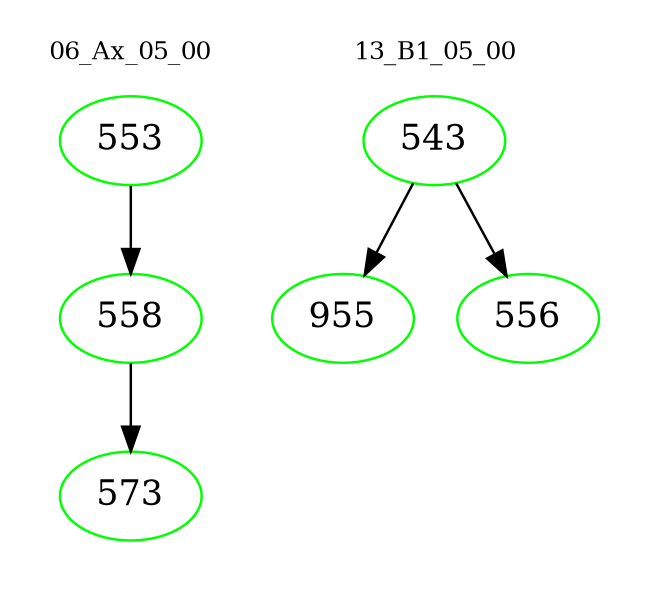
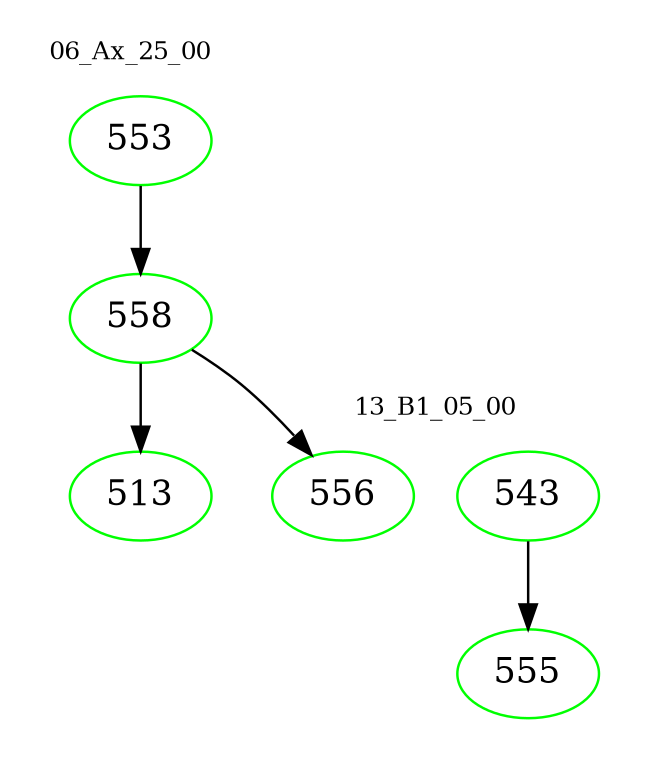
cluster "06_Ax_05_00": label "06_Ax_05_00" -> "06_Ax_25_00"
edge "543" -> "556": now "558" -> "556"
node "955": label "955" -> "555"
node "573": label "573" -> "513"
